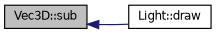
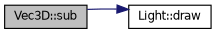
edge "Light::draw" -> "Vec3D::sub": reversed
